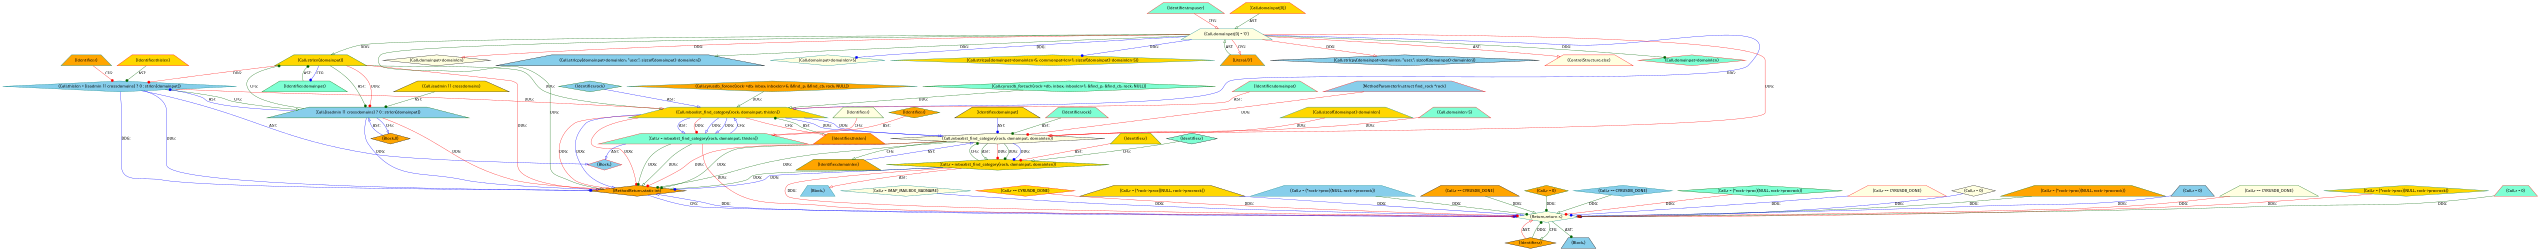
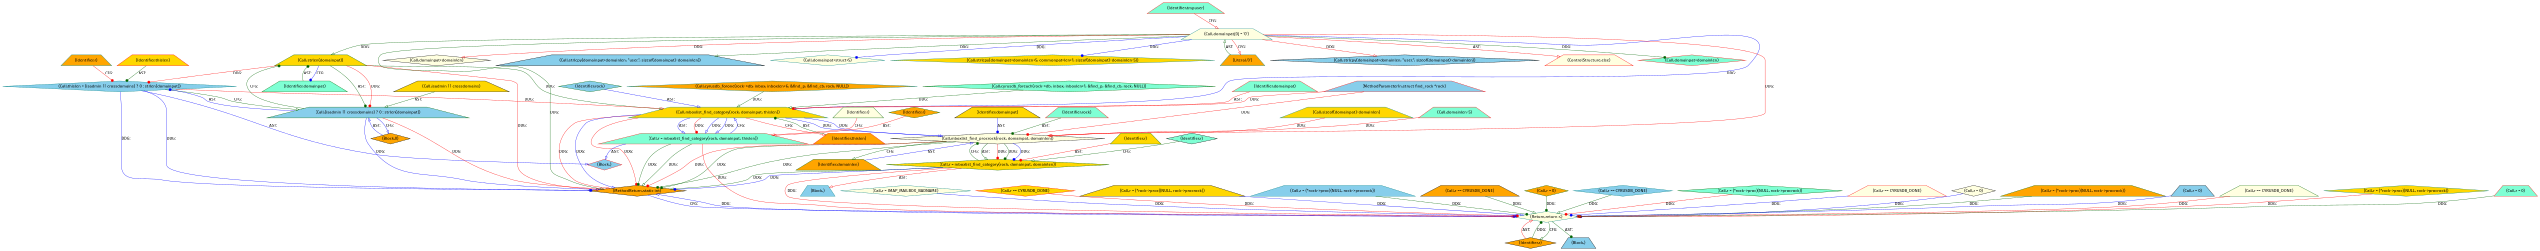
node "(Call,domainpat[0])": removed
node "(Call,domainpat+domainlen+5)": label "(Call,domainpat+domainlen+5)" -> "(Call,domainpat+struct+5)"
edge "(Call,isadmin || crossdomains)" -> "(Call,(isadmin || crossdomains) ? 0 : strlen(domainpat))": arrowhead dot -> onormal
edge "(MethodParameterIn,struct find_rock *rock)" -> "(Call,mboxlist_find_category(rock, domainpat, thislen))": added, label "DDG:"
node "(Call,mboxlist_find_category(rock, domainpat, domainlen))": label "(Call,mboxlist_find_category(rock, domainpat, domainlen))" -> "(Call,mboxlist_find_procrock(rock, domainpat, domainlen))"
